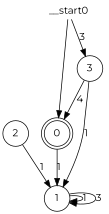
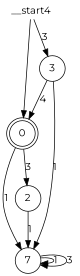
node "__start0": label "__start0" -> "__start4"
edge "0" -> "2": added, label "3"
node "1": label "1" -> "7"
